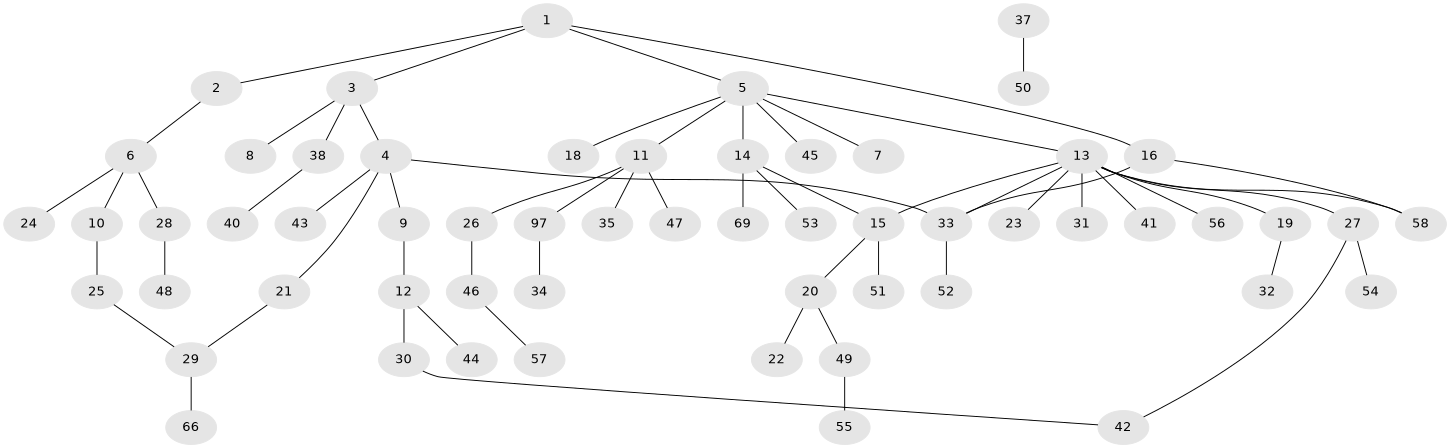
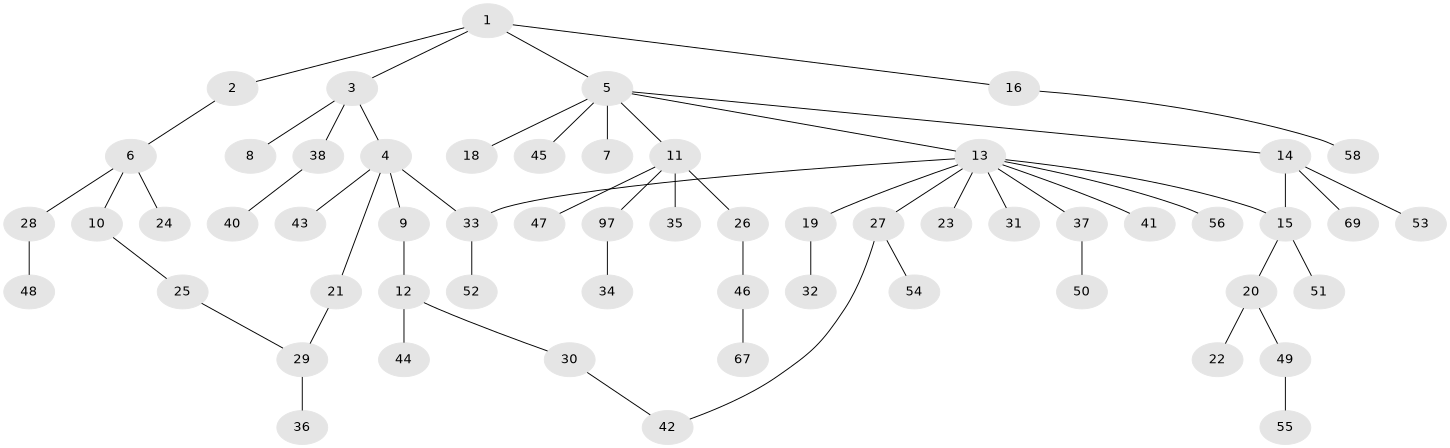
edge "16" -- "33": removed
edge "13" -- "58": now "13" -- "37"
node "57": label "57" -> "67"
node "66": label "66" -> "36"
